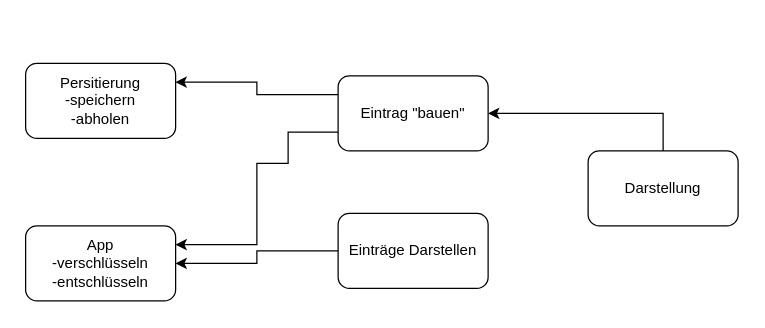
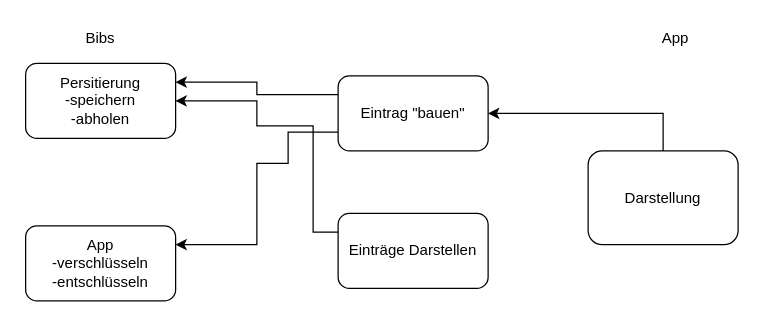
node "Bibs": added
node "App": added
edge "Einträge Darstellen" -> "Persitierung -speichern -abholen": added
node "Darstellung": size 150x75 -> 150x94
edge "Einträge Darstellen" -> "App -verschlüsseln -entschlüsseln": removed
